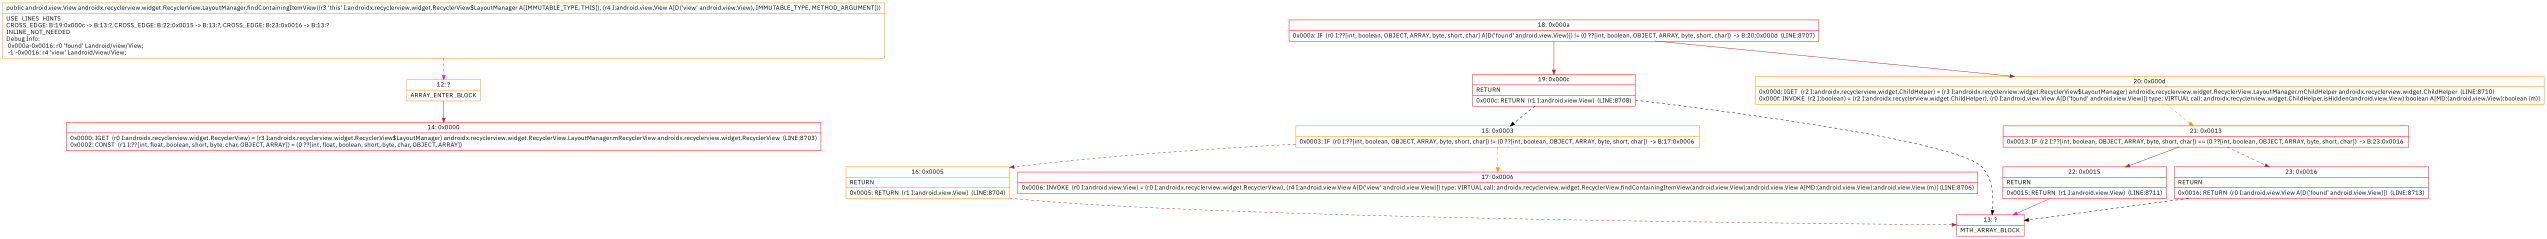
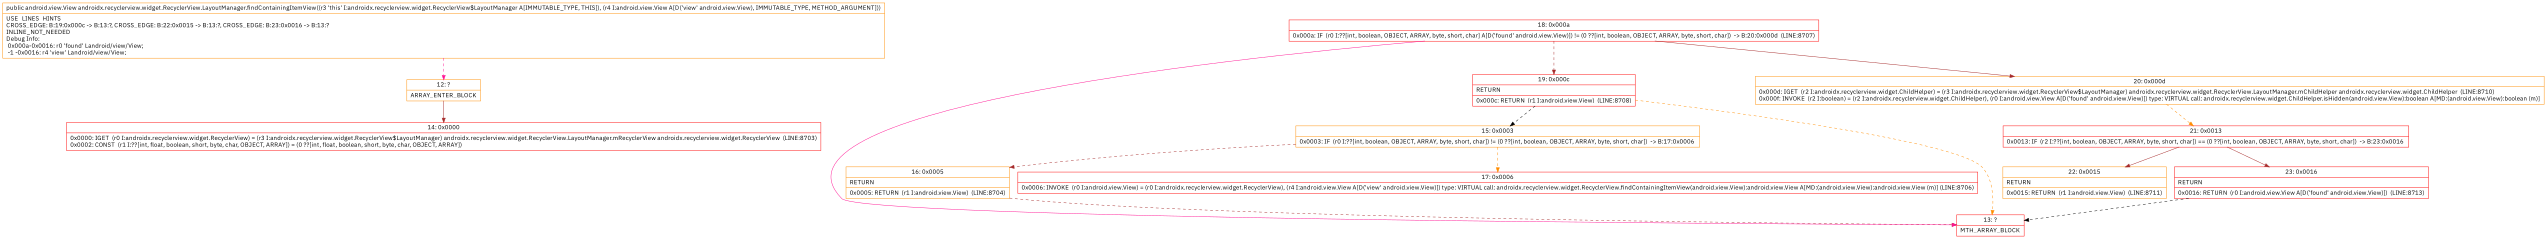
edge "18: 0x000a" -> "19: 0x000c": style solid -> dashed
edge "19: 0x000c" -> "13: ?": color black -> darkorange
edge "21: 0x0013" -> "23: 0x0016": style dashed -> solid
node "22: 0x0015": color red -> darkorange
edge "22: 0x0015" -> "13: ?": now "18: 0x000a" -> "13: ?"
